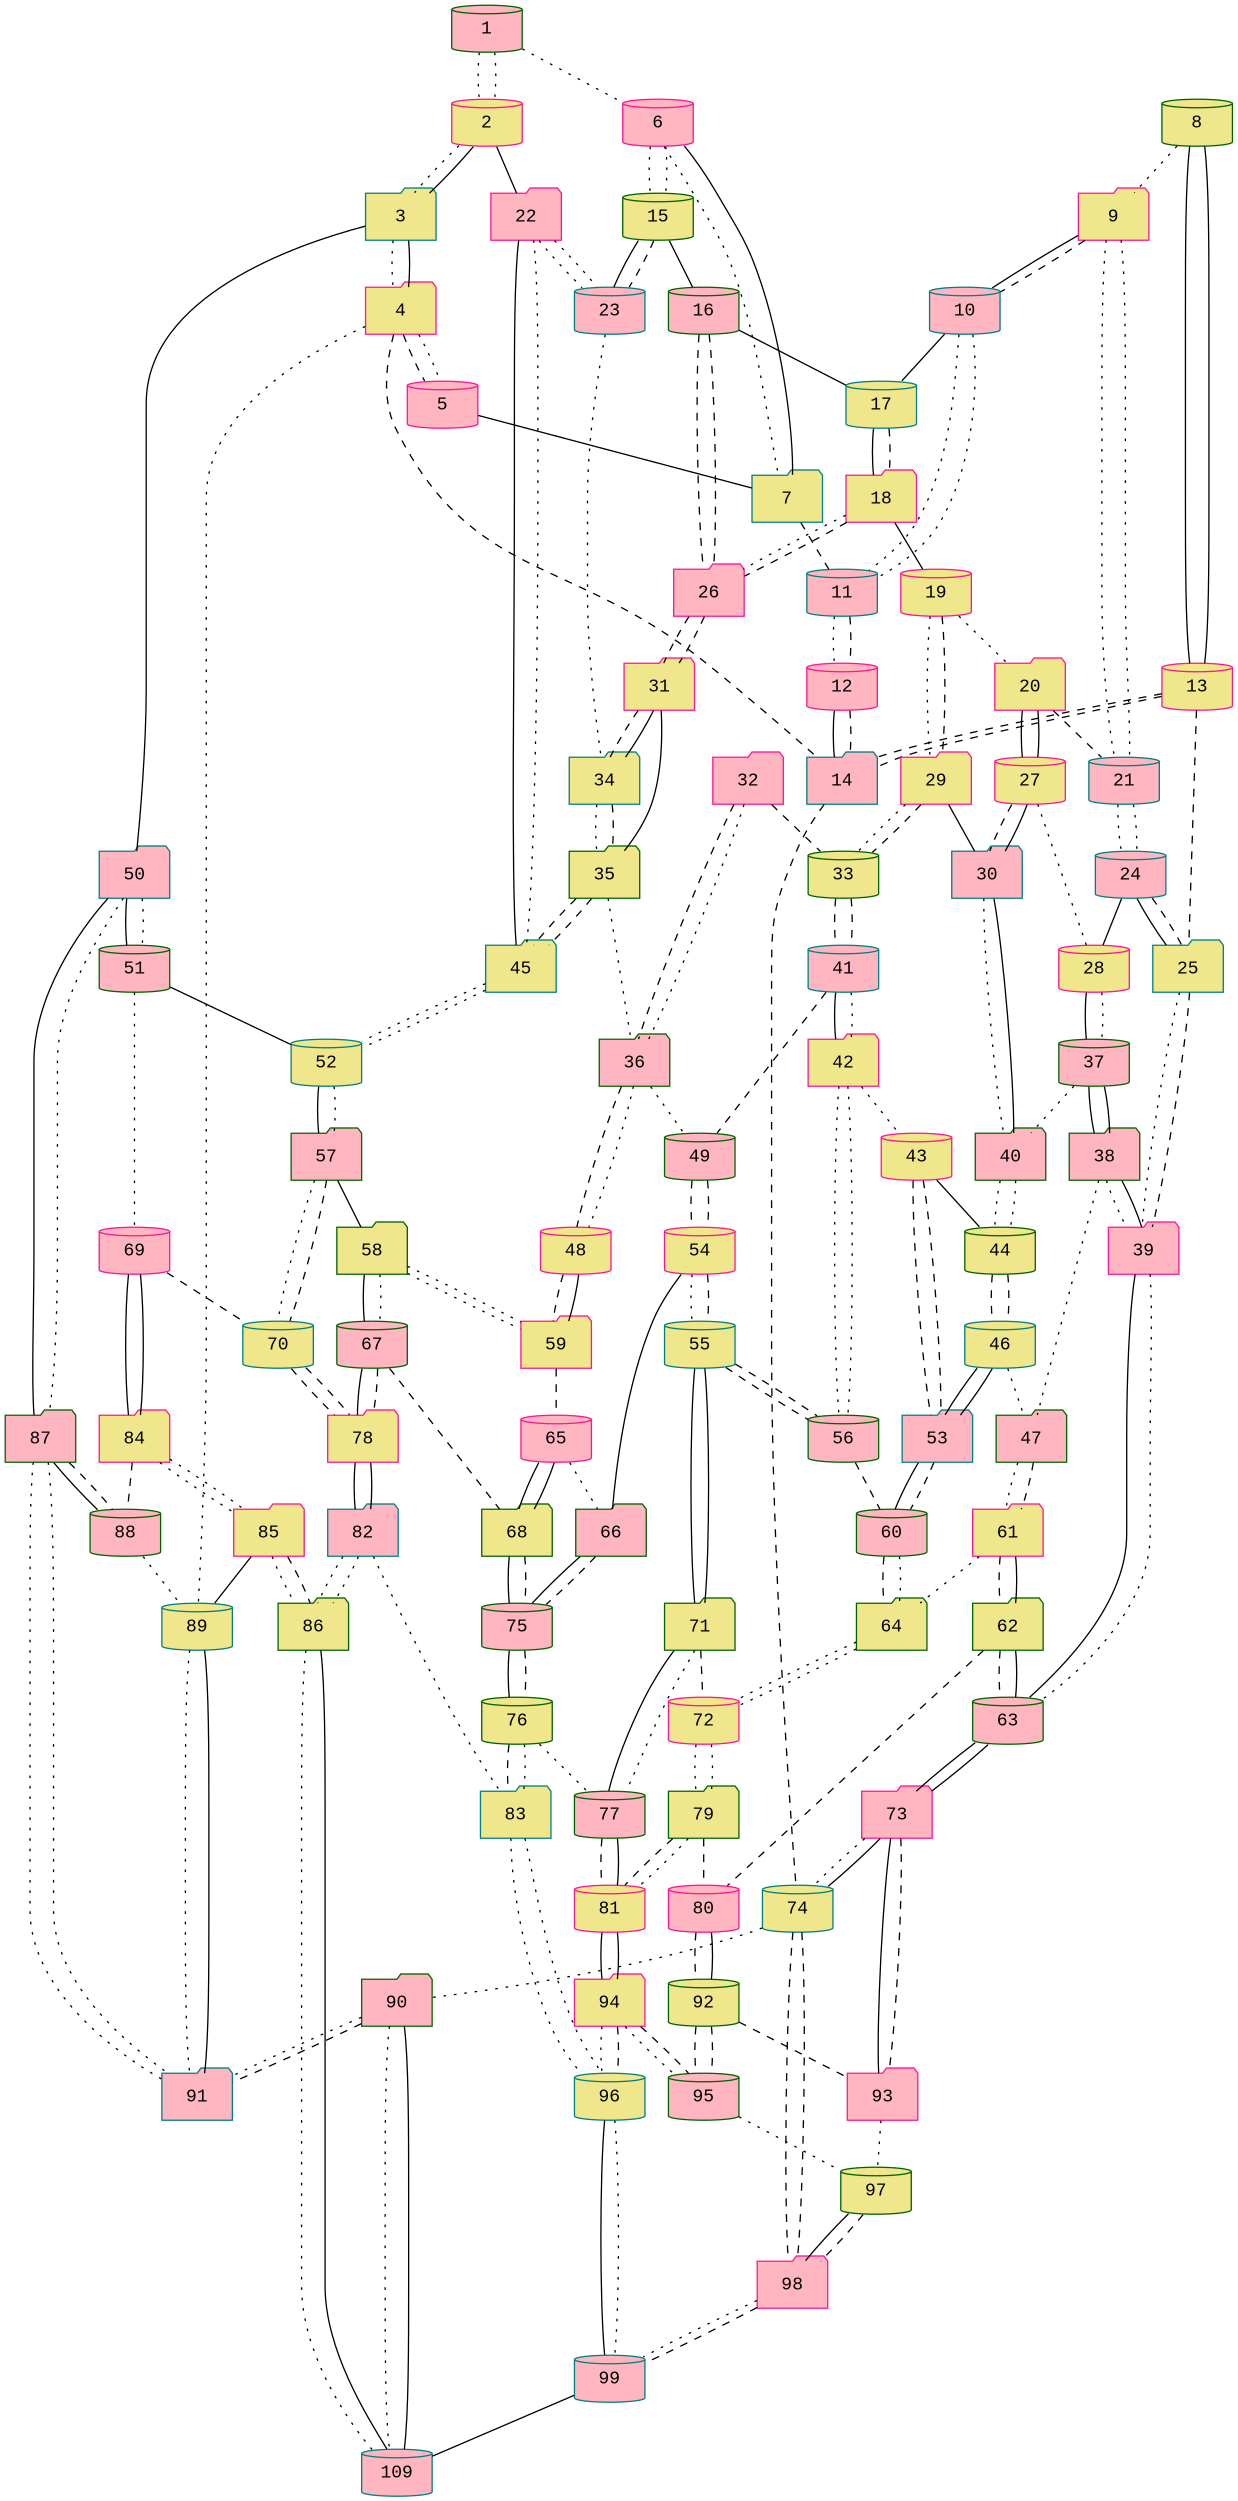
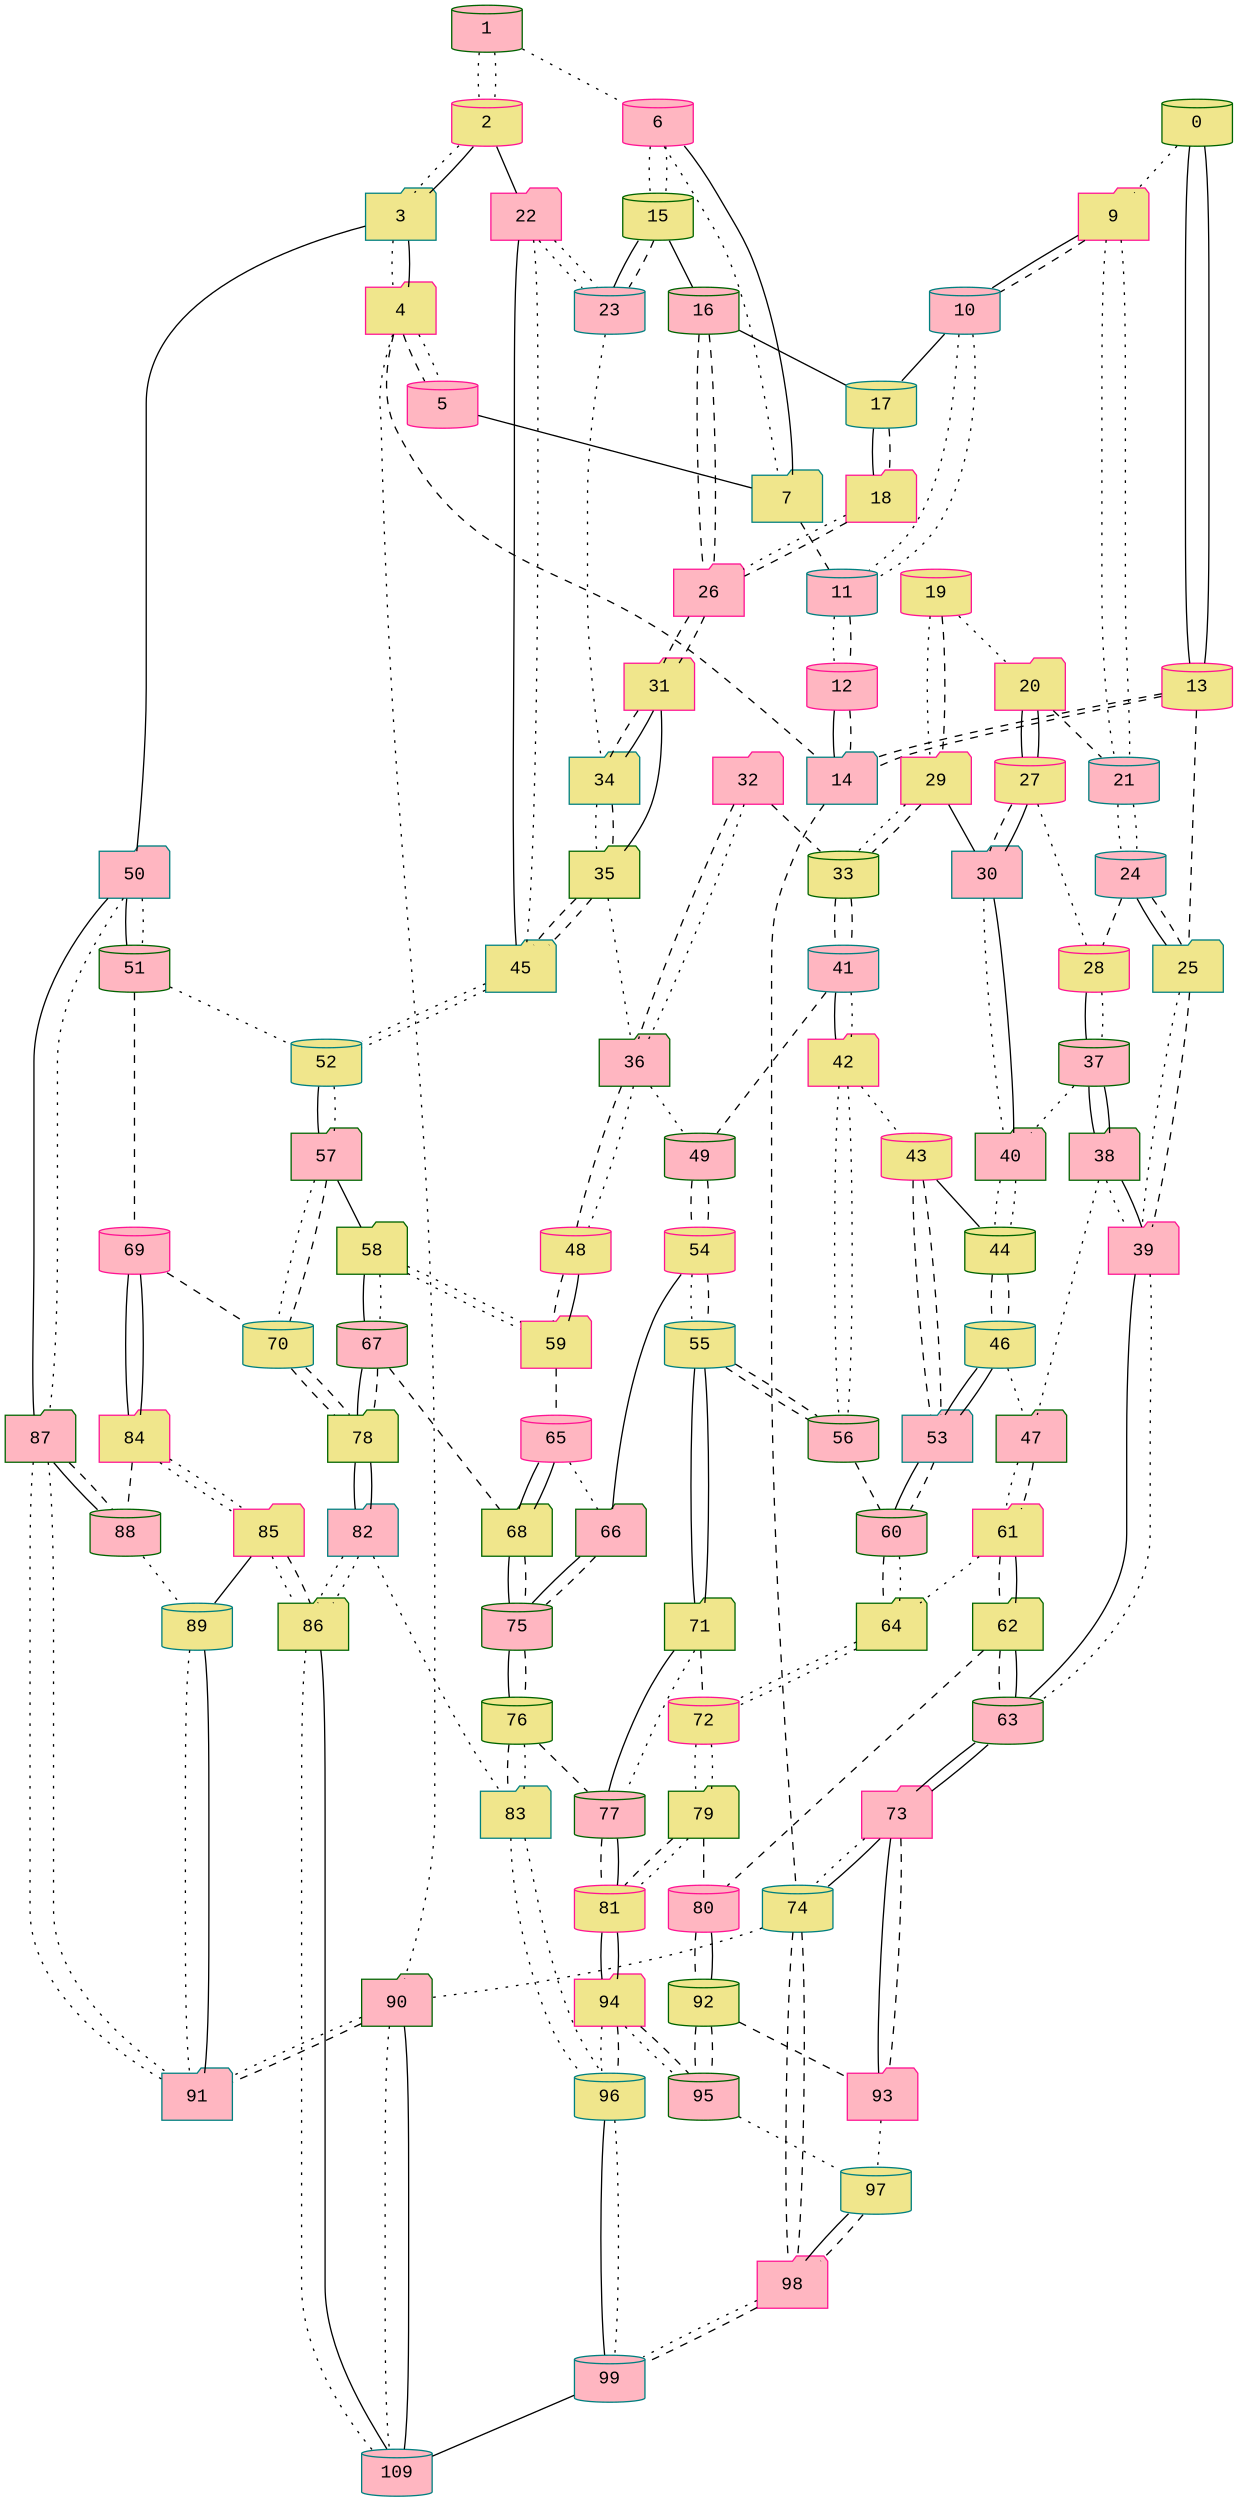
node "8": label "8" -> "0"
edge "18" -- "19": removed
edge "24" -- "28": style solid -> dashed
edge "4" -- "89": now "4" -- "90"
edge "51" -- "52": style solid -> dotted
edge "51" -- "69": style dotted -> dashed
node "78": color deeppink -> darkgreen
edge "76" -- "77": style dotted -> dashed
node "97": color darkgreen -> teal
